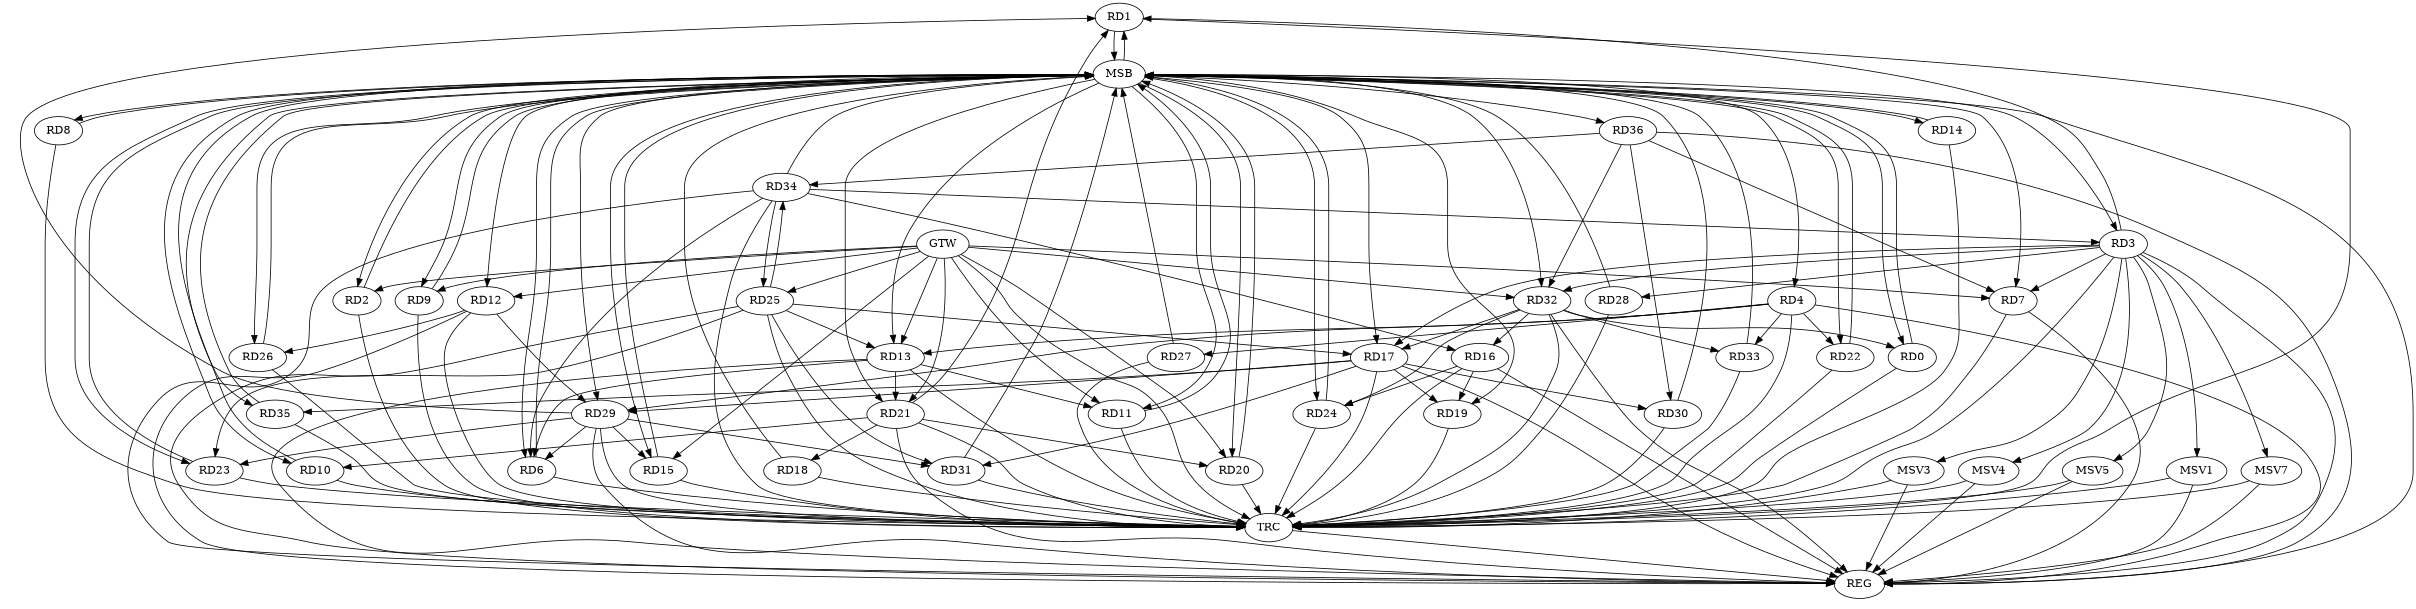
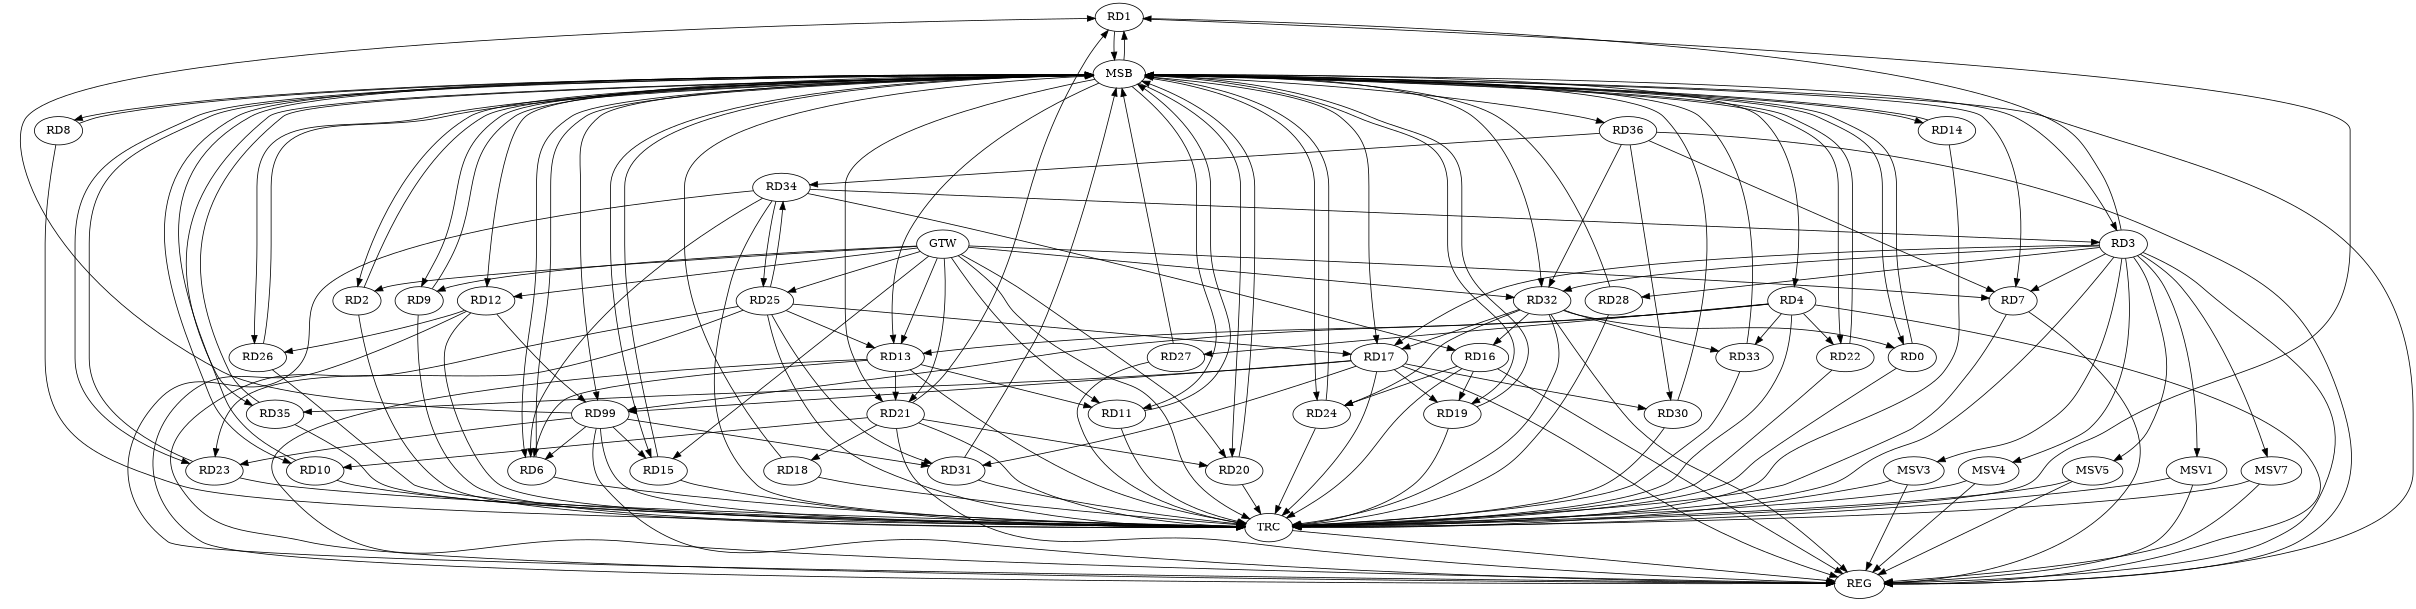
edge "RD34" -> "MSB": now "RD19" -> "MSB"
node "RD29": label "RD29" -> "RD99"
